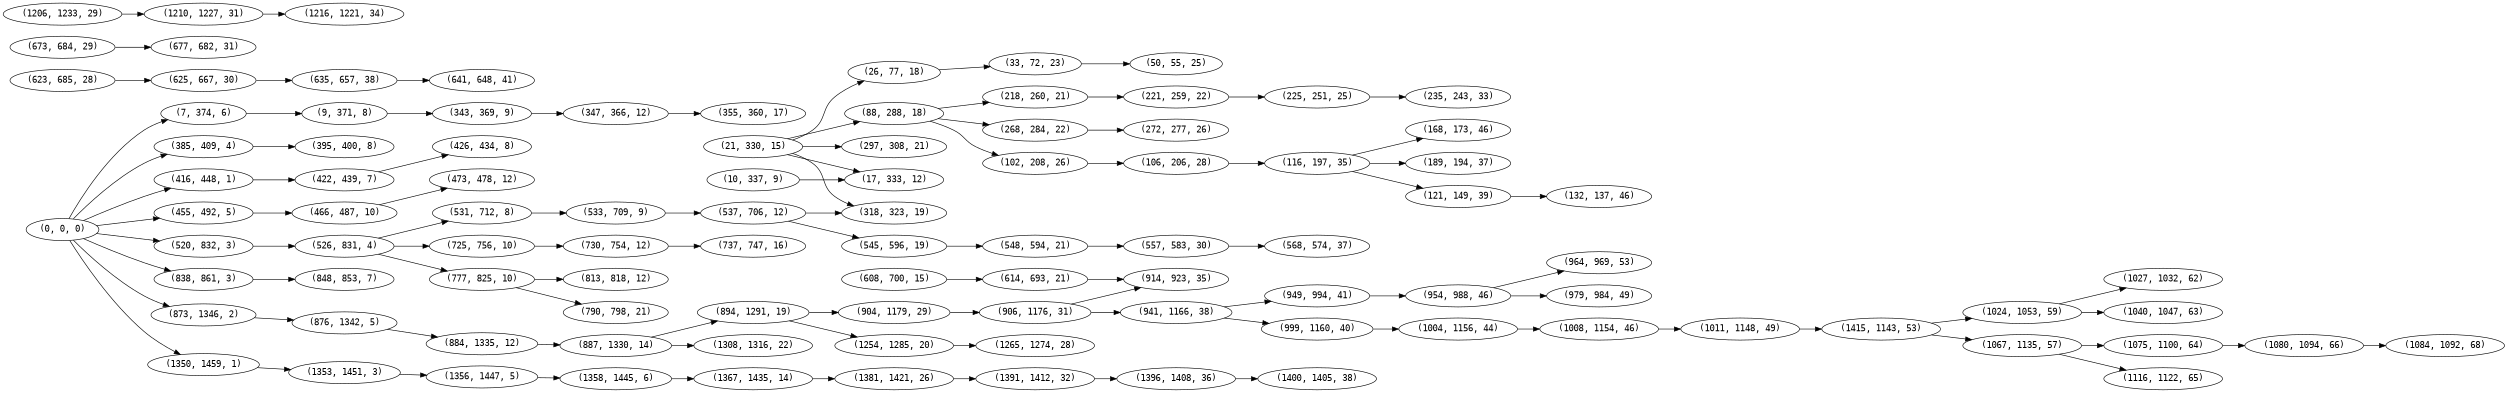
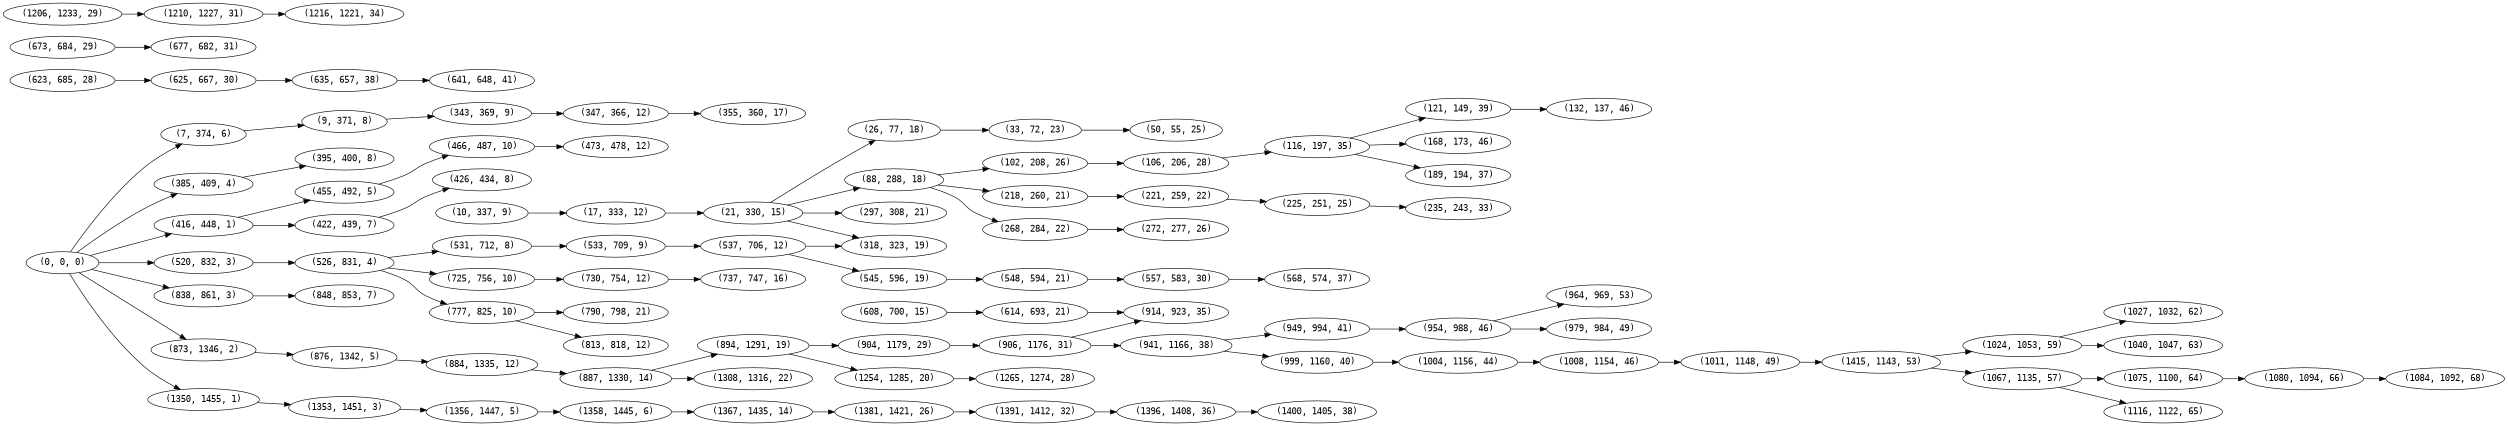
edge "(21, 330, 15)" -> "(17, 333, 12)": reversed
edge "(0, 0, 0)" -> "(455, 492, 5)": now "(416, 448, 1)" -> "(455, 492, 5)"
node "(1350, 1459, 1)": label "(1350, 1459, 1)" -> "(1350, 1455, 1)"
